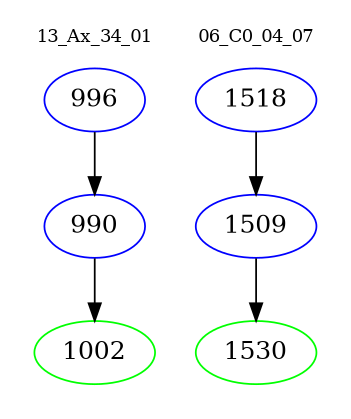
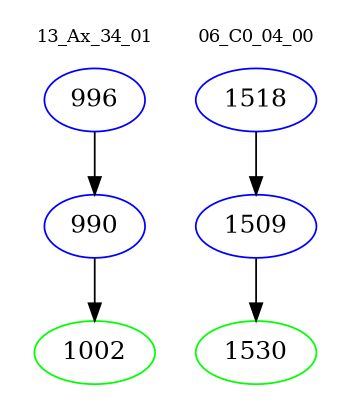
cluster "06_C0_04_07": label "06_C0_04_07" -> "06_C0_04_00"
